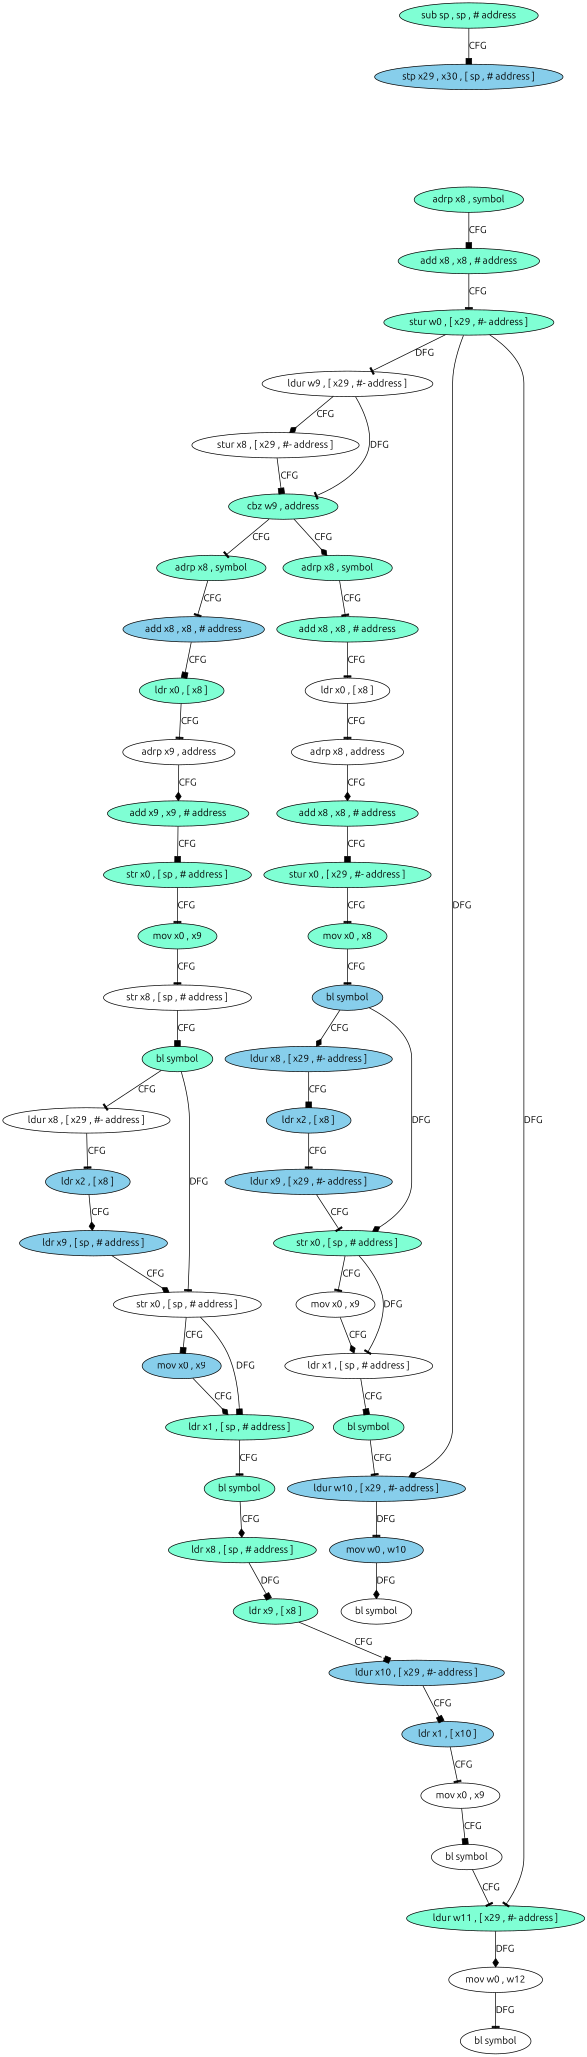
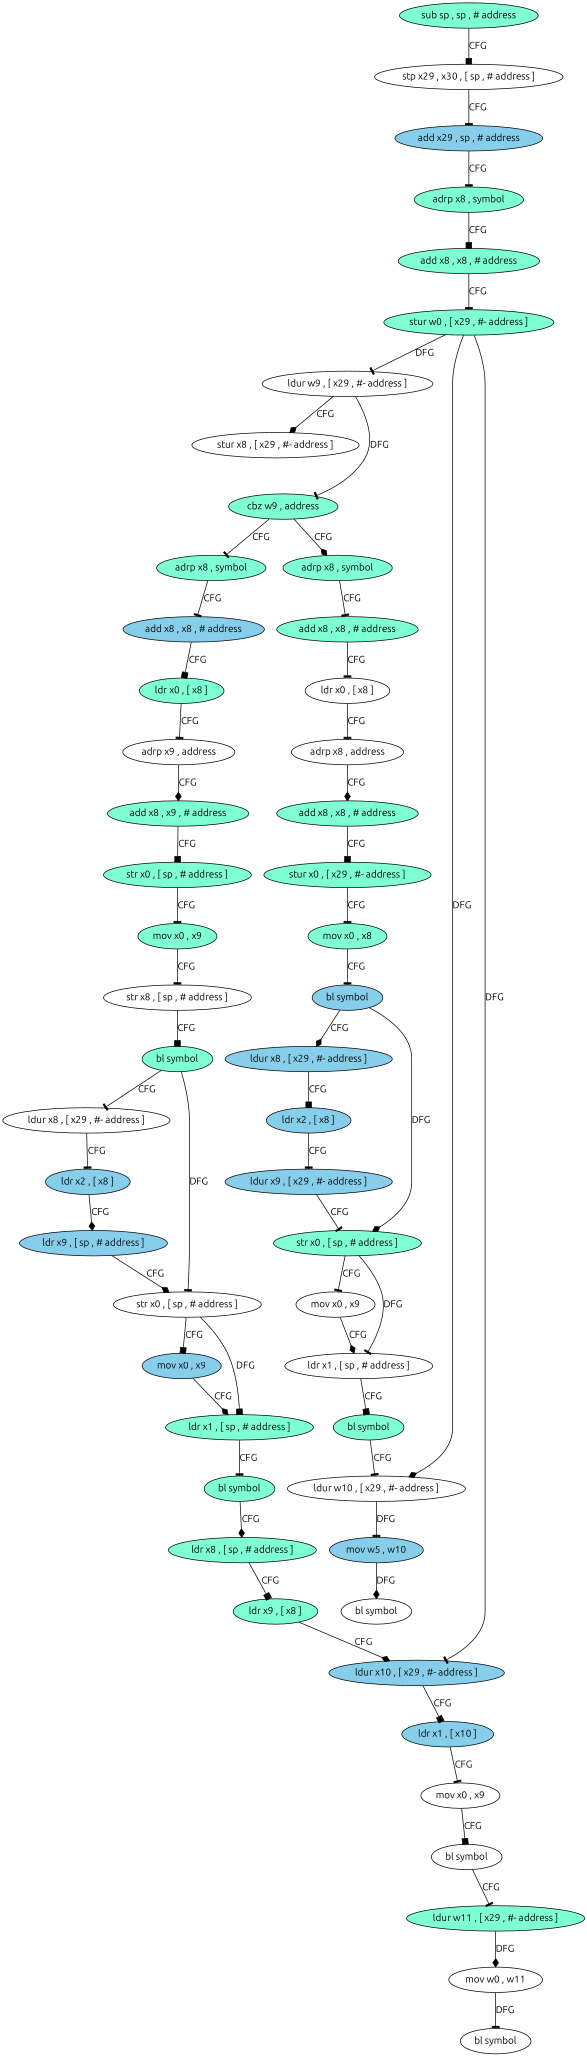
node "stp x29 , x30 , [ sp , # address ]": fillcolor skyblue -> white
node "add x29 , sp , # address": added
edge "stur x8 , [ x29 , #- address ]" -> "cbz w9 , address": removed, label "CFG"
node "add x9 , x9 , # address": label "add x9 , x9 , # address" -> "add x8 , x9 , # address"
edge "stur w0 , [ x29 , #- address ]" -> "ldur w11 , [ x29 , #- address ]": now "stur w0 , [ x29 , #- address ]" -> "ldur x10 , [ x29 , #- address ]"
node "ldur w10 , [ x29 , #- address ]": fillcolor skyblue -> white
node "mov w0 , w10": label "mov w0 , w10" -> "mov w5 , w10"
edge "ldr x8 , [ sp , # address ]" -> "ldr x9 , [ x8 ]": label "DFG" -> "CFG"
edge "ldr x9 , [ x8 ]" -> "ldur x10 , [ x29 , #- address ]": arrowhead box -> diamond
node "mov w0 , w12": label "mov w0 , w12" -> "mov w0 , w11"
